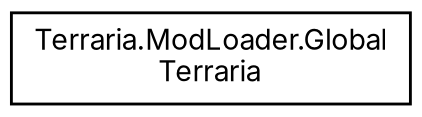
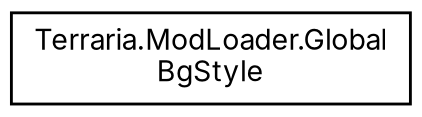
node "Terraria.ModLoader.Global Terraria": label "Terraria.ModLoader.Global Terraria" -> "Terraria.ModLoader.Global BgStyle"
